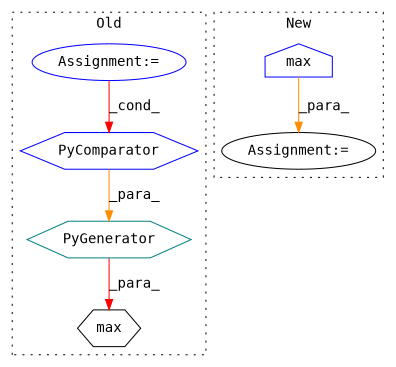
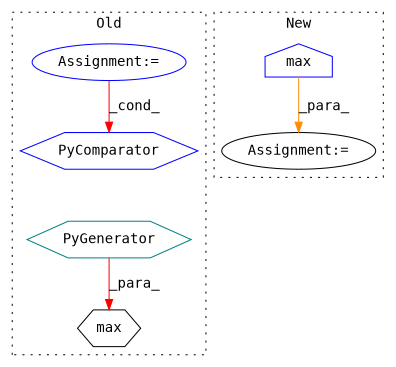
edge "PyComparator" -> "PyGenerator": removed, label "_para_"
